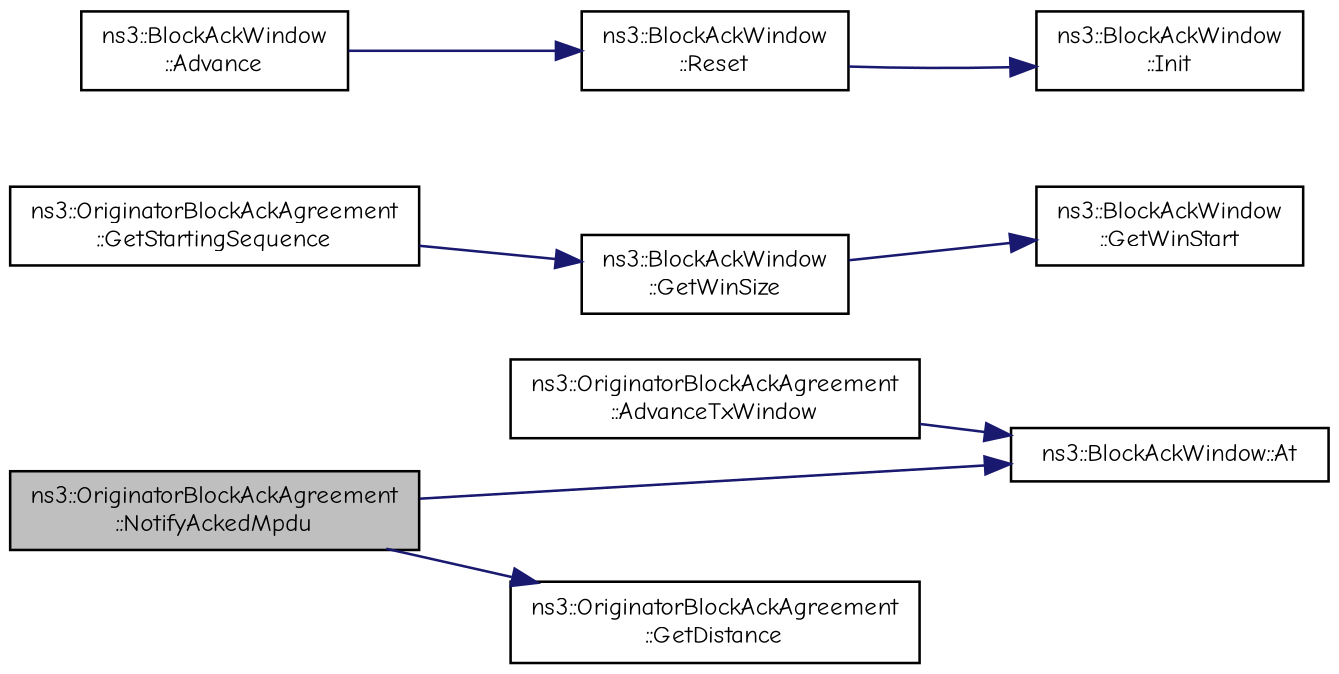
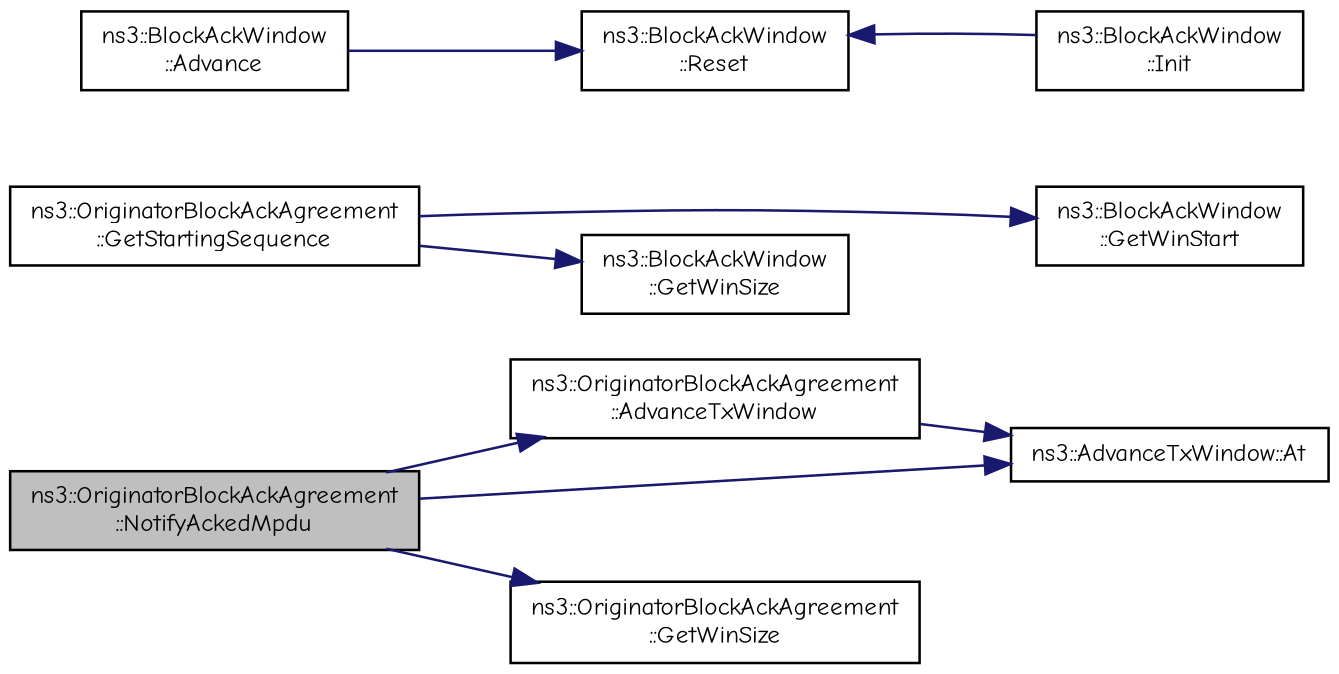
edge "ns3::BlockAckWindow ::Reset" -> "ns3::BlockAckWindow ::Init": reversed
edge "ns3::BlockAckWindow ::GetWinSize" -> "ns3::BlockAckWindow ::GetWinStart": now "ns3::OriginatorBlockAckAgreement ::GetStartingSequence" -> "ns3::BlockAckWindow ::GetWinStart"
node "ns3::BlockAckWindow::At": label "ns3::BlockAckWindow::At" -> "ns3::AdvanceTxWindow::At"
edge "ns3::OriginatorBlockAckAgreement ::NotifyAckedMpdu" -> "ns3::OriginatorBlockAckAgreement ::AdvanceTxWindow": added
node "ns3::OriginatorBlockAckAgreement ::GetDistance": label "ns3::OriginatorBlockAckAgreement ::GetDistance" -> "ns3::OriginatorBlockAckAgreement ::GetWinSize"
